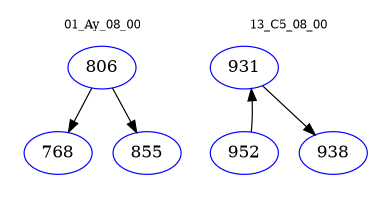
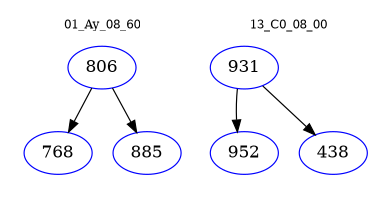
cluster "01_Ay_08_00": label "01_Ay_08_00" -> "01_Ay_08_60"
cluster "13_C5_08_00": label "13_C5_08_00" -> "13_C0_08_00"
edge "952" -> "931": reversed
node "855": label "855" -> "885"
node "938": label "938" -> "438"
